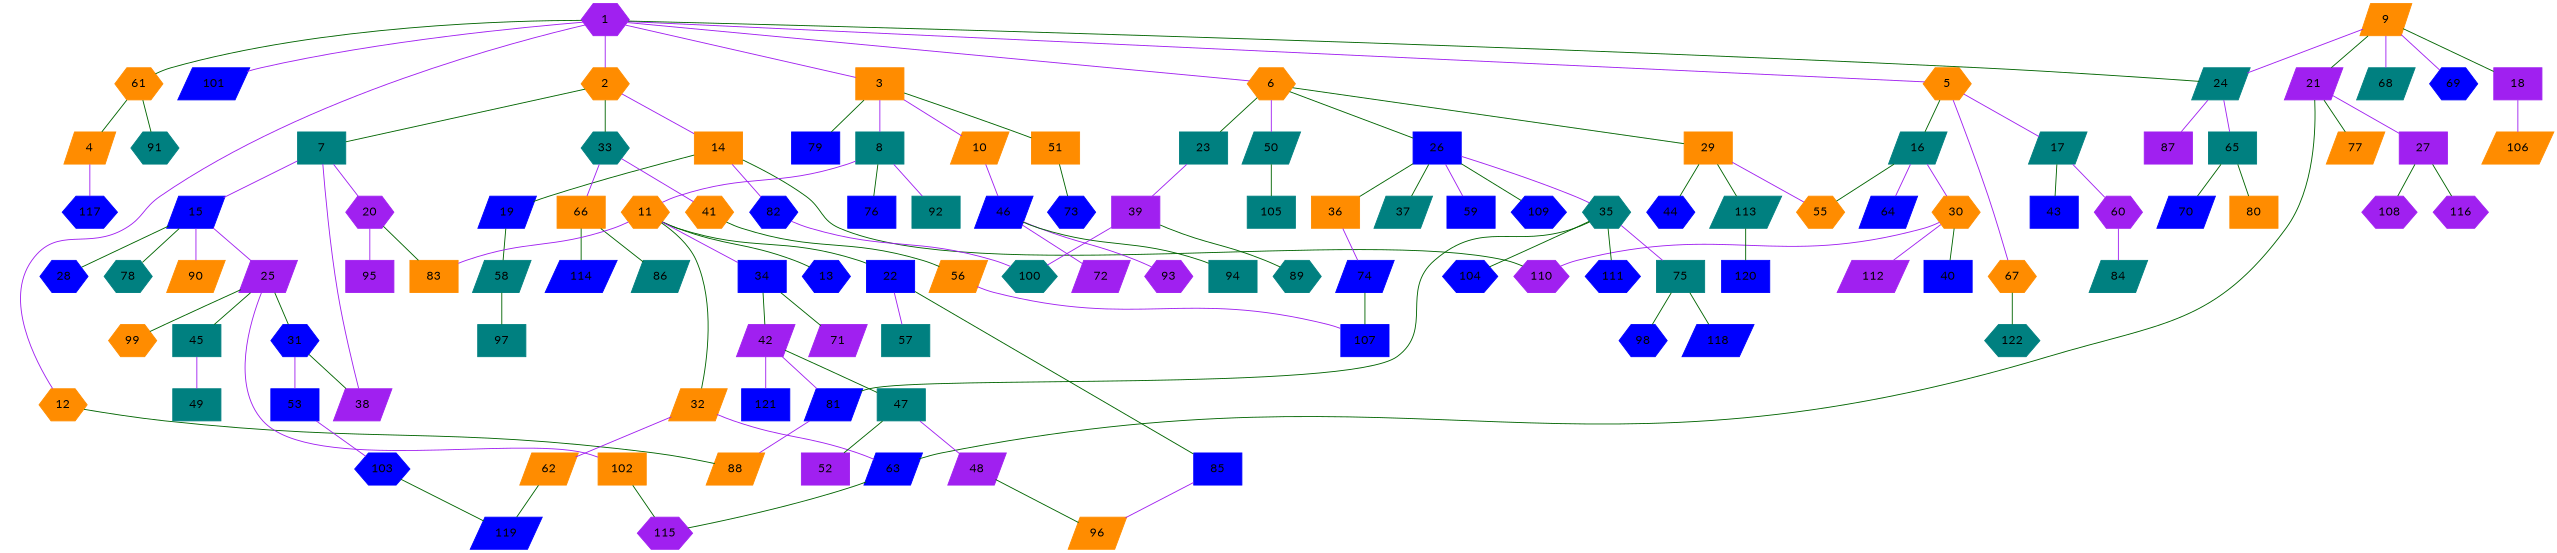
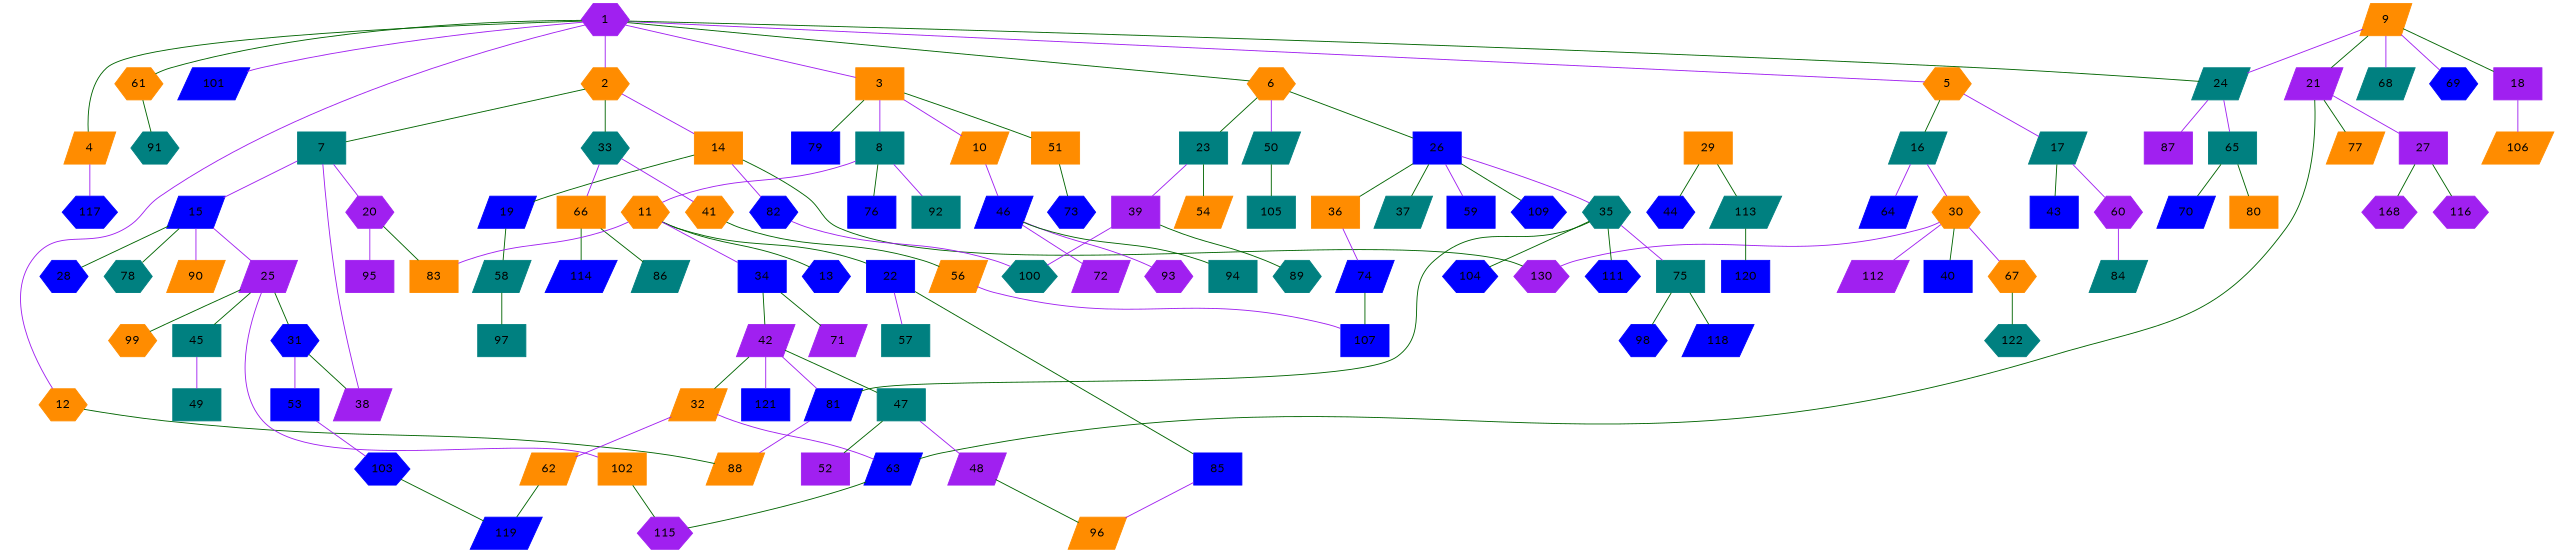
edge "1" -- "6": color purple -> darkgreen
edge "61" -- "4": now "1" -- "4"
edge "6" -- "29": removed
edge "5" -- "67": now "30" -- "67"
node "54": added
node "55": removed
node "108": label "108" -> "168"
node "110": label "110" -> "130"
edge "11" -- "32": now "42" -- "32"
